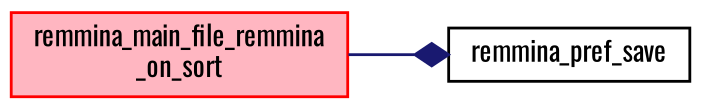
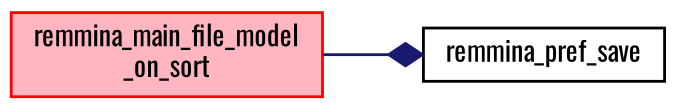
node "remmina_main_file_remmina _on_sort": label "remmina_main_file_remmina _on_sort" -> "remmina_main_file_model _on_sort"
